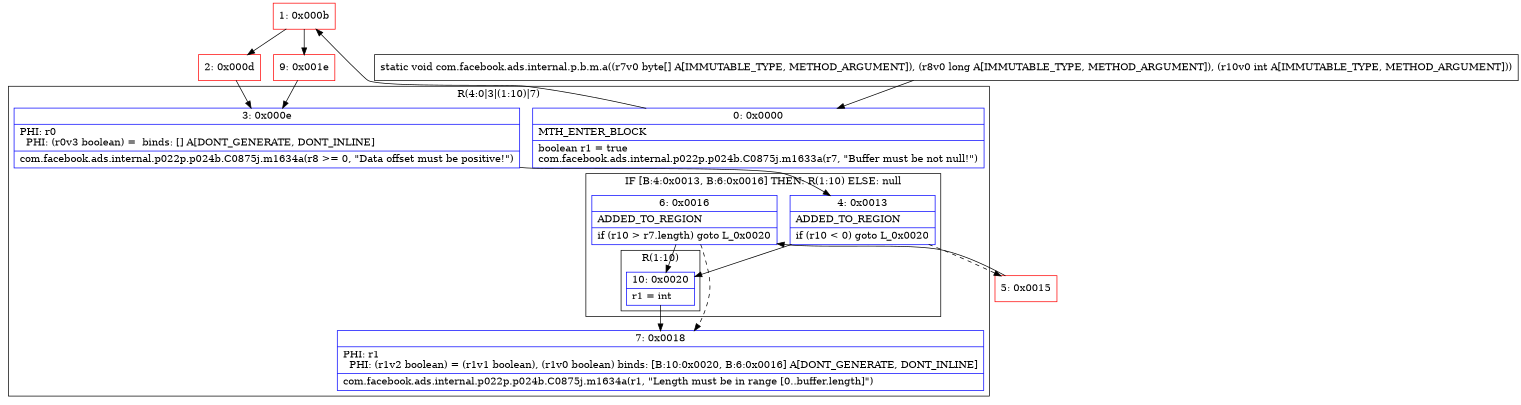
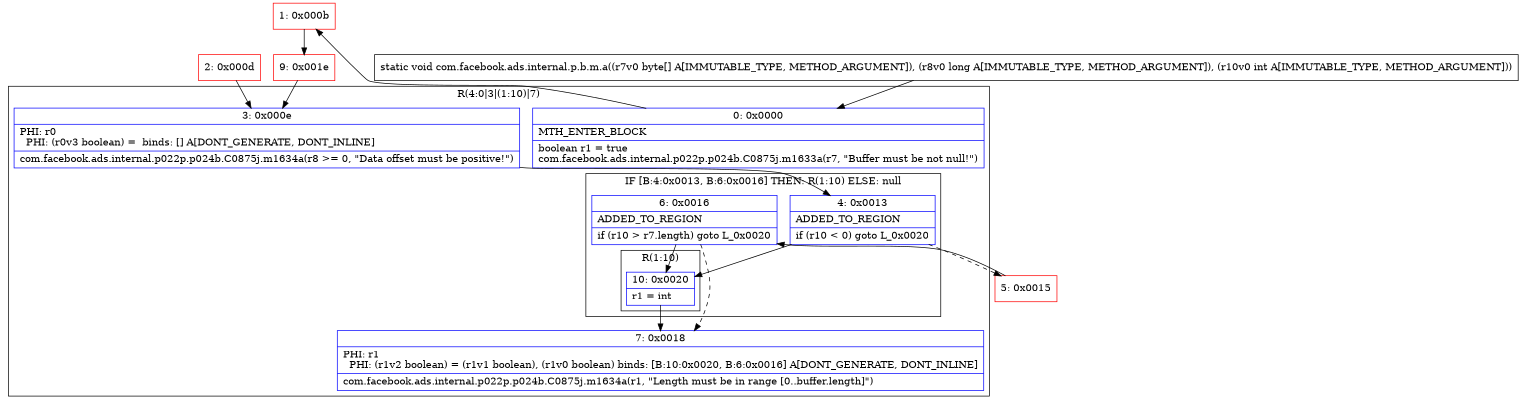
edge "1: 0x000b" -> "2: 0x000d": removed
